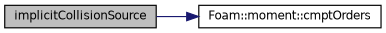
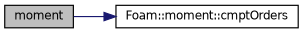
node "implicitCollisionSource": label "implicitCollisionSource" -> "moment"
